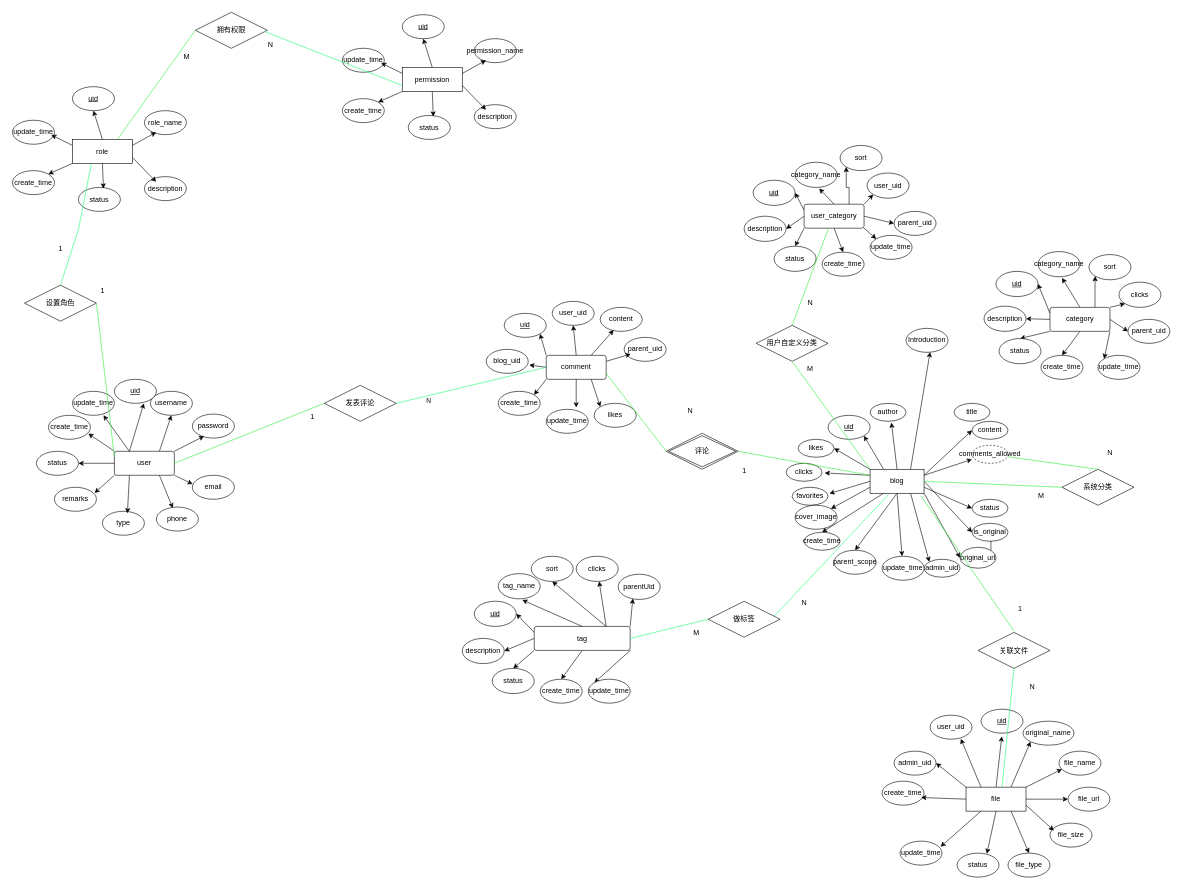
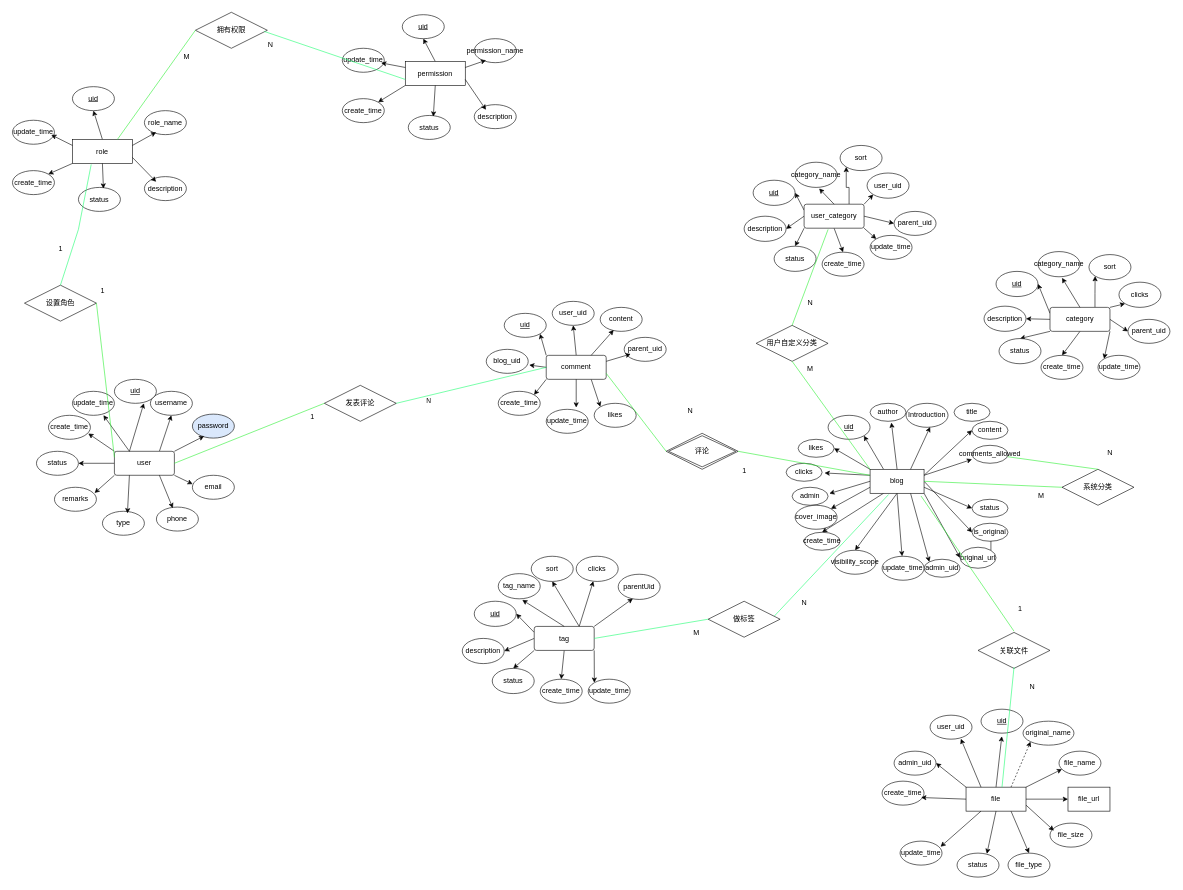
node "permission": moved (432, 80) -> (435, 74)
node "Introduction": moved (927, 341) -> (927, 416)
node "password": fillcolor #ffffff -> #dae8fc
node "comments_allowed": style dashed -> solid
node "favorites": label "favorites" -> "admin"
node "parent_scope": label "parent_scope" -> "visibility_scope"
node "tag": size 96x24 -> 60x24
edge "file" -> "original_name": style solid -> dashed
node "file_url": shape ellipse -> rectangle
